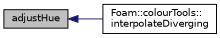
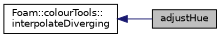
edge "Foam::colourTools:: interpolateDiverging" -> "adjustHue": reversed
